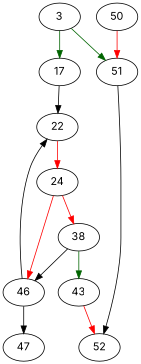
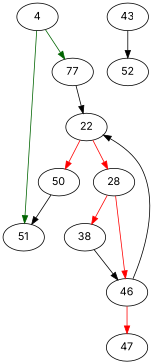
node "3": label "3" -> "4"
edge "50" -> "51": color red -> black
node "17": label "17" -> "77"
edge "22" -> "50": added
node "24": label "24" -> "28"
edge "51" -> "52": removed
edge "38" -> "43": removed
edge "46" -> "47": color black -> red
edge "43" -> "52": color red -> black
